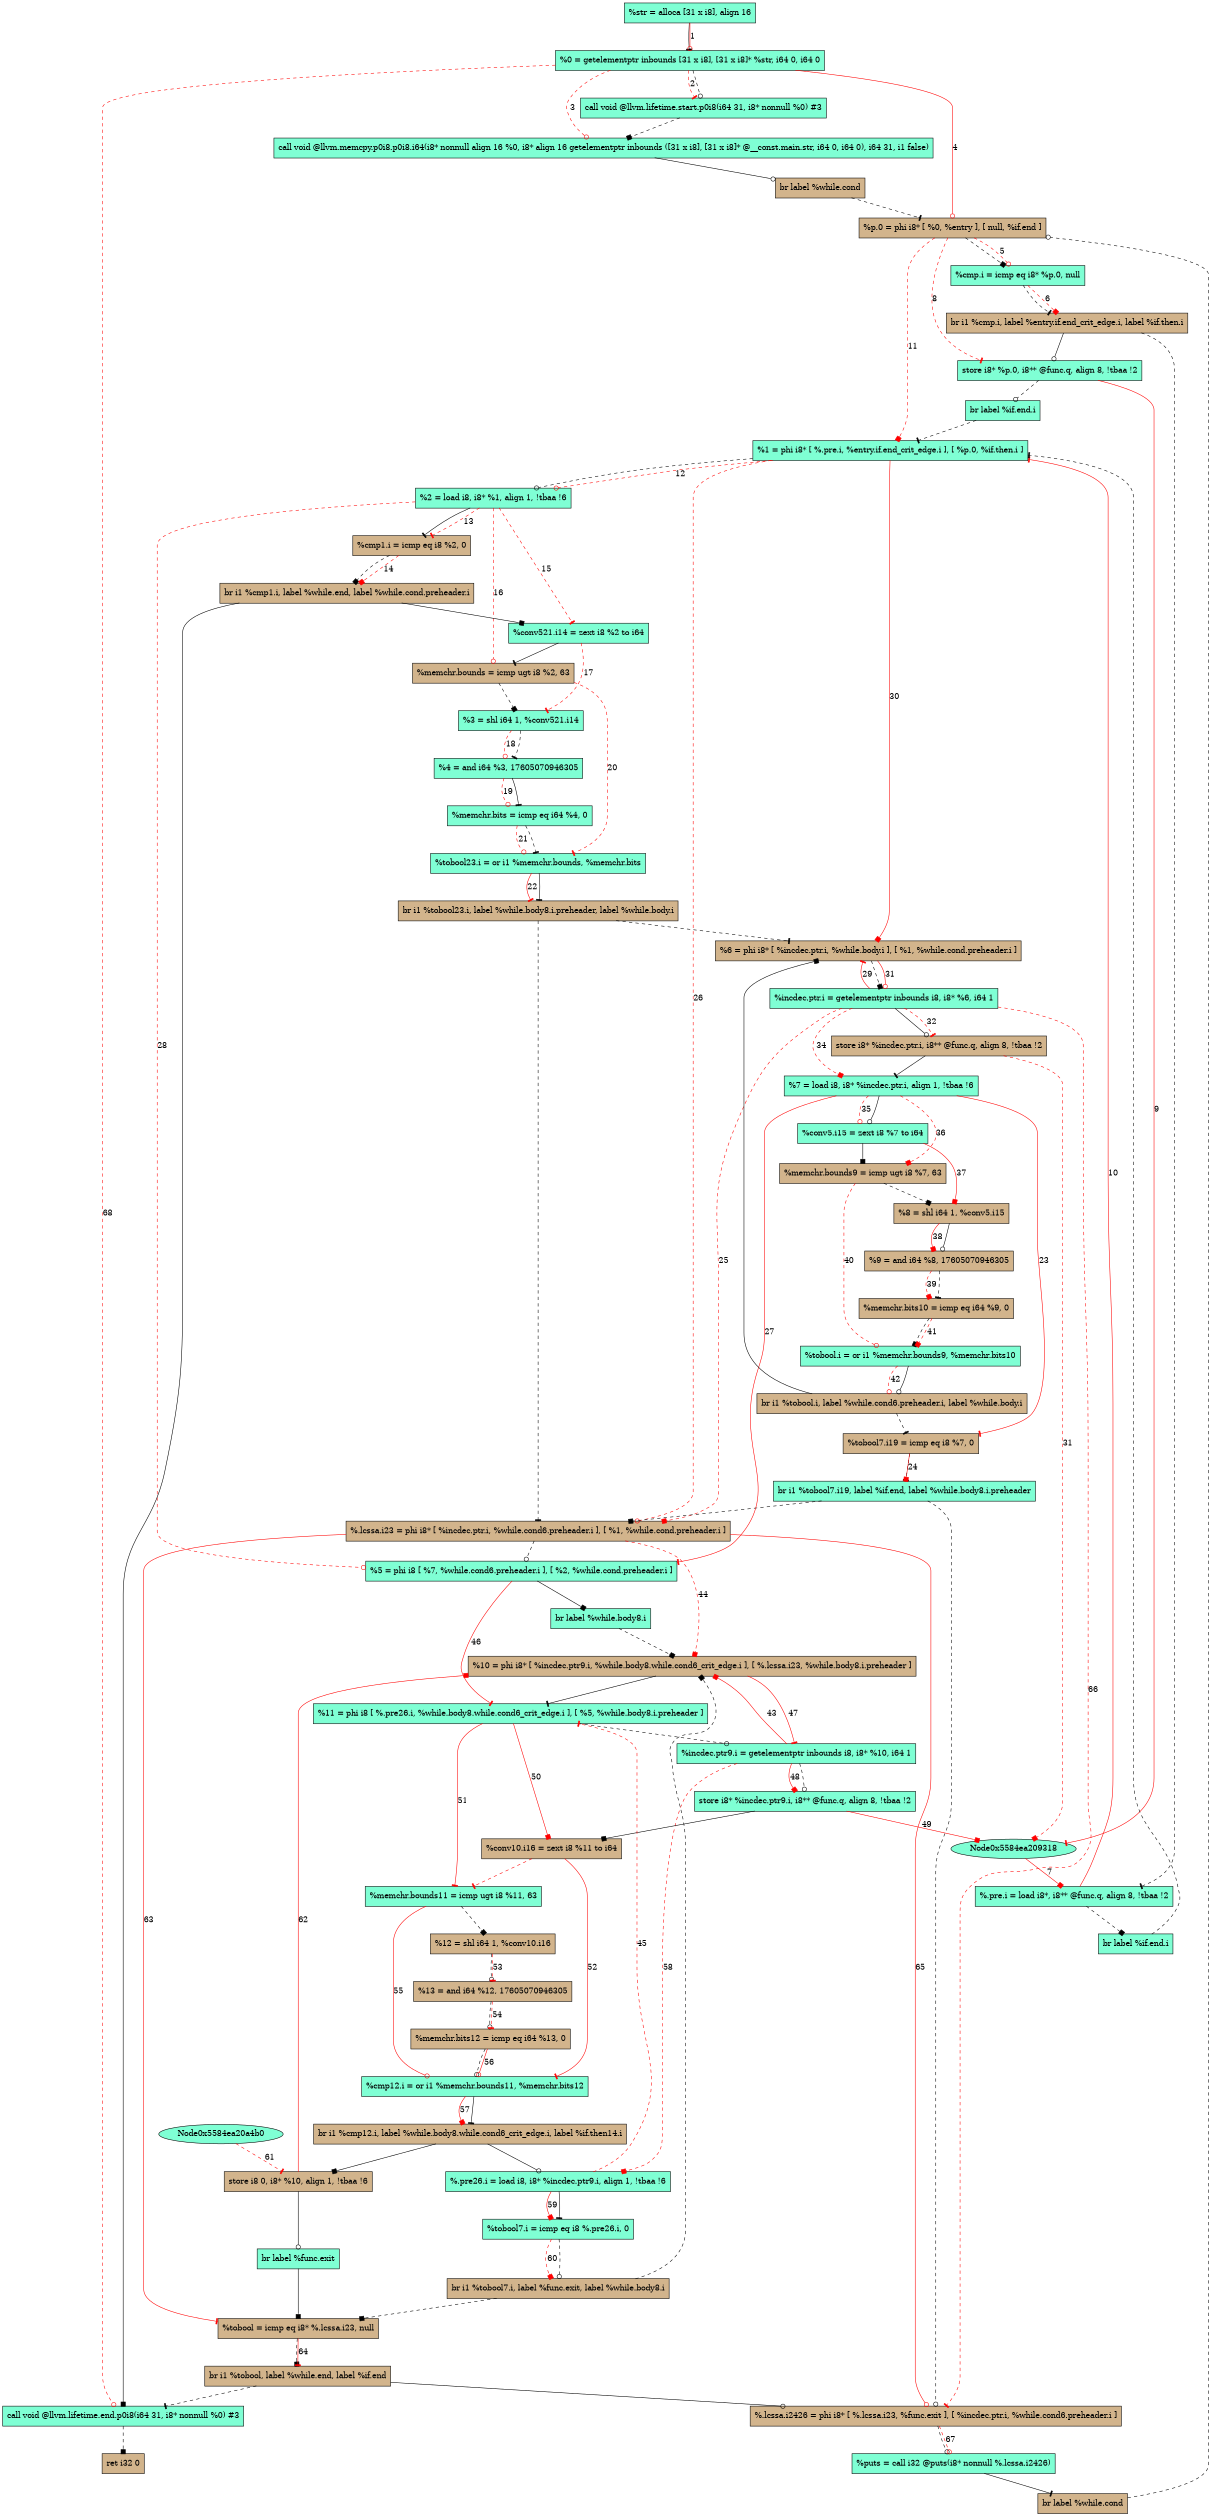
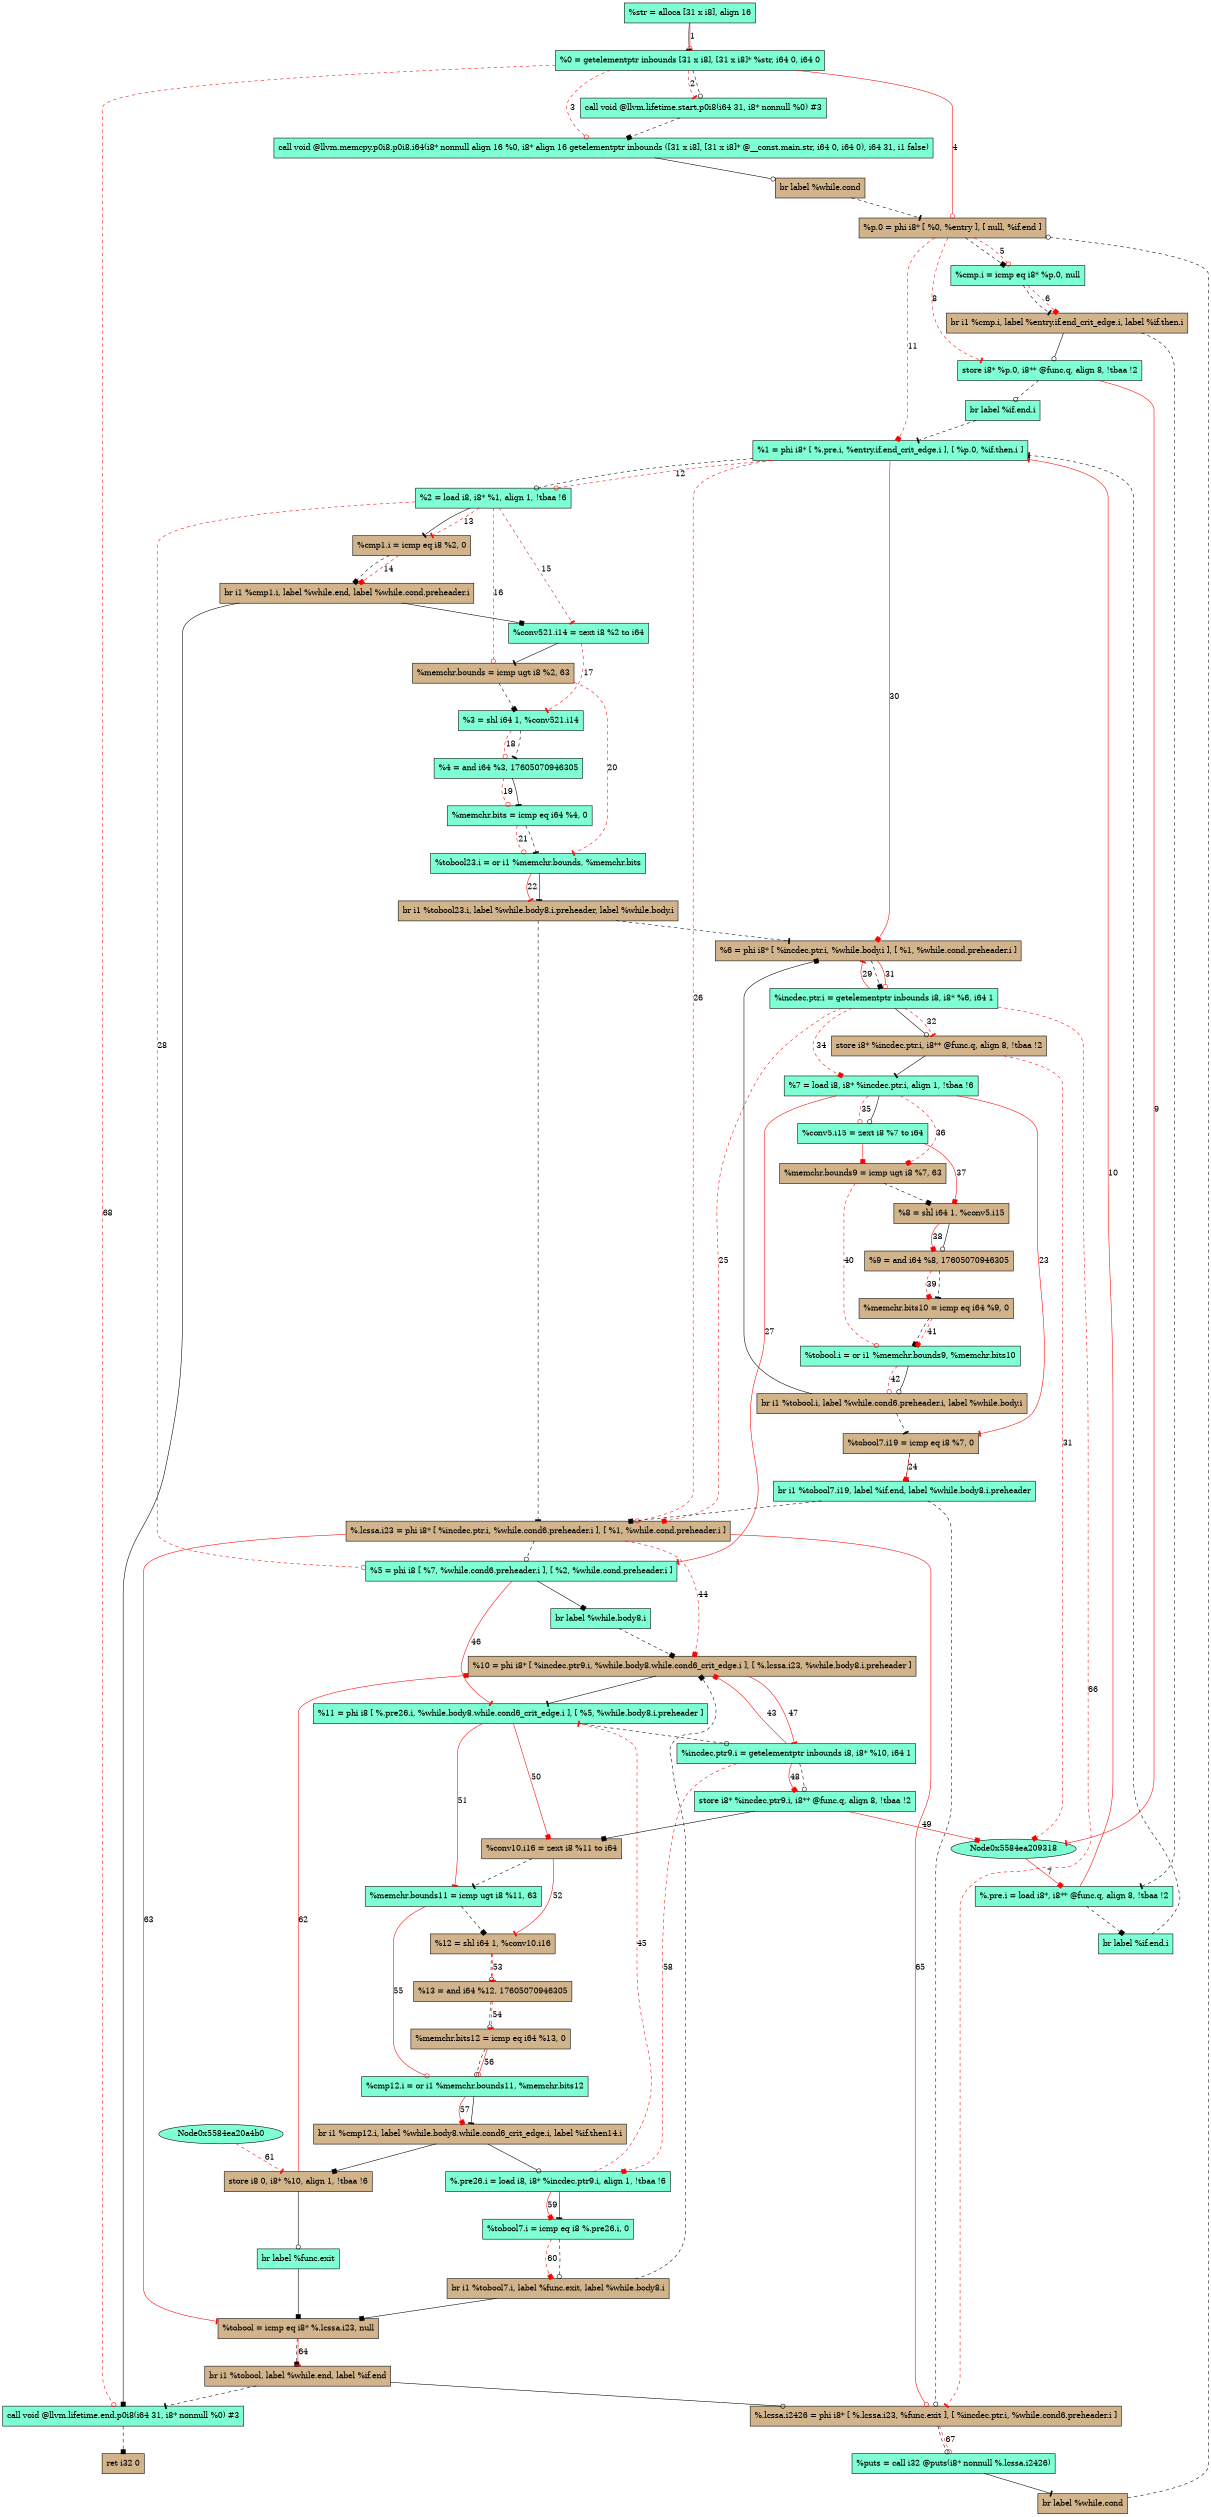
edge "%conv5.i15 = zext i8 %7 to i64" -> "%memchr.bounds9 = icmp ugt i8 %7, 63": color black -> red
edge "%conv10.i16 = zext i8 %11 to i64" -> "%memchr.bounds11 = icmp ugt i8 %11, 63": color red -> black
edge "%conv10.i16 = zext i8 %11 to i64" -> "%cmp12.i = or i1 %memchr.bounds11, %memchr.bits12": now "%conv10.i16 = zext i8 %11 to i64" -> "%12 = shl i64 1, %conv10.i16"
edge "br i1 %tobool7.i, label %func.exit, label %while.body8.i" -> "%tobool = icmp eq i8* %.lcssa.i23, null": style dashed -> solid
